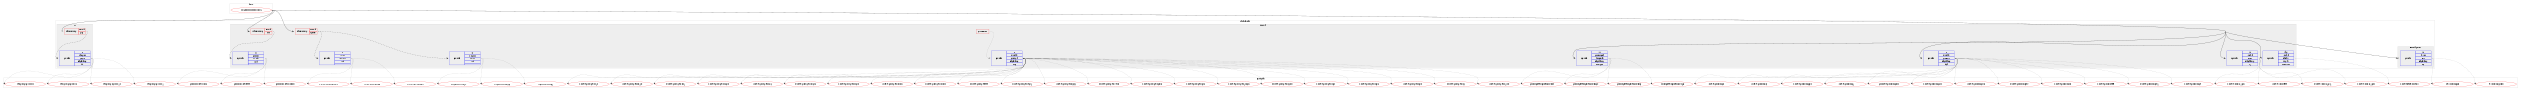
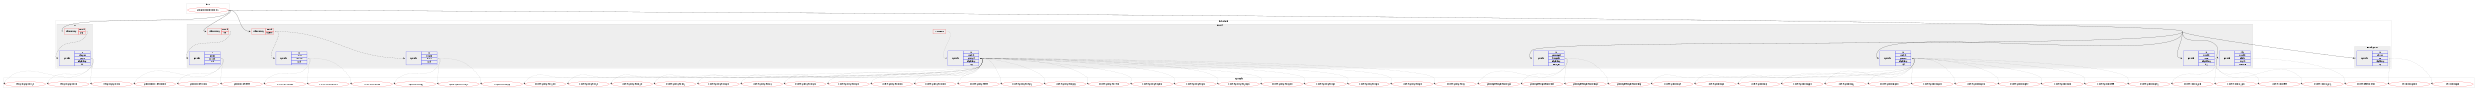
node "media-libs/alsa-lib-1.1.4": removed
node "app-doc/doxygen-1.8.13-r1": label "app-doc/doxygen-1.8.13-r1" -> "autoconf-doc/doxygen-1.8.13-r1"
node "sys-apps/pciutils-3.4.1": label "sys-apps/pciutils-3.4.1" -> "macbook-apps/pciutils-3.4.1"
node "apps-devel/autoconf-2.63-r1": label "apps-devel/autoconf-2.63-r1" -> "sys-devel/autoconf-2.63-r1"
